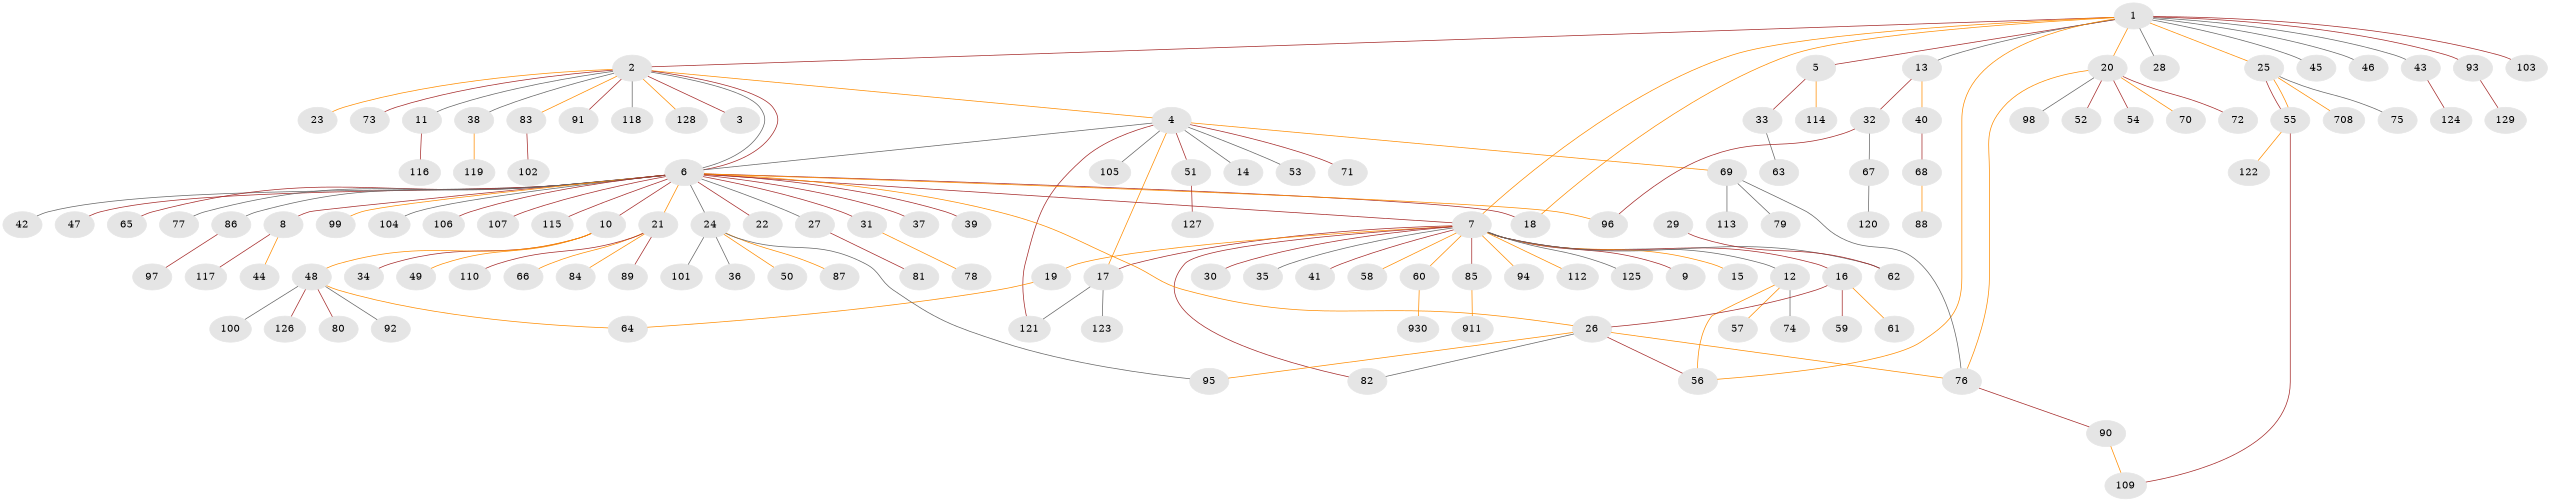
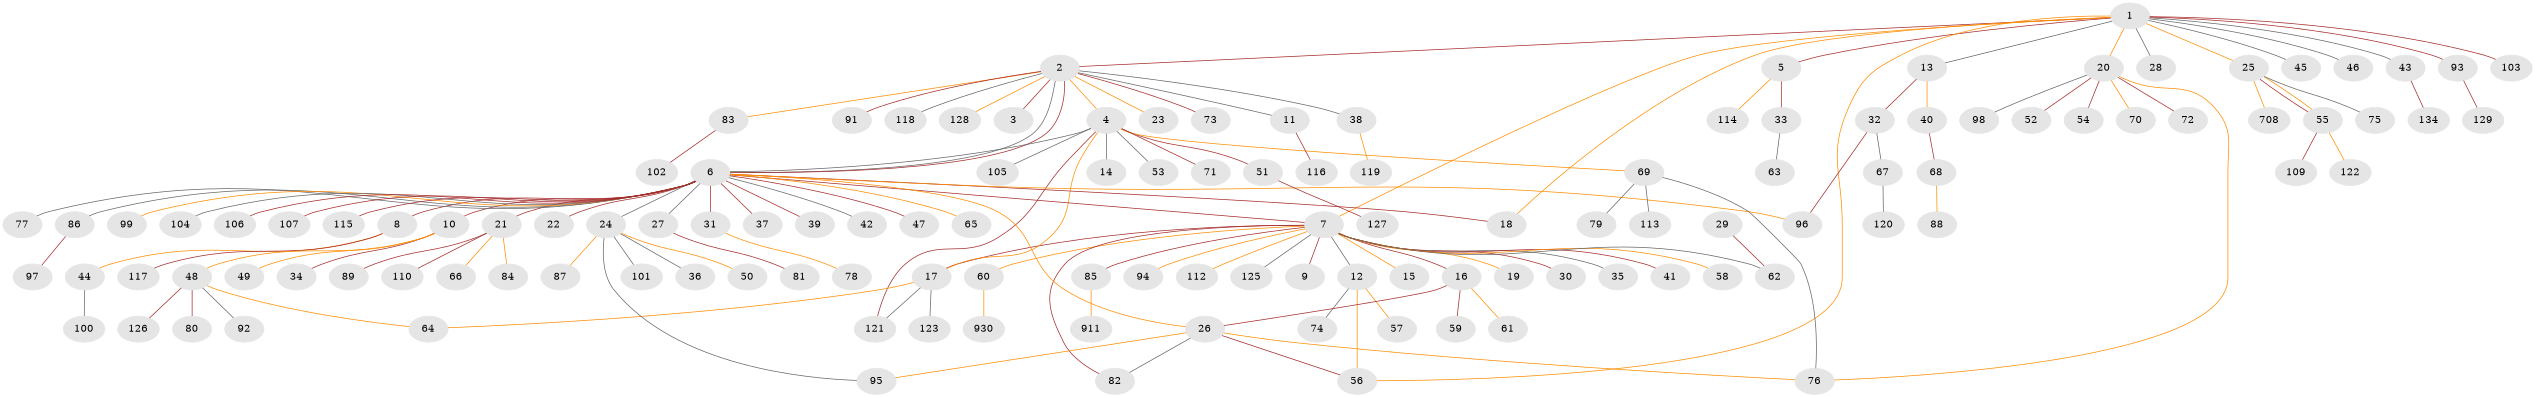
node "124": label "124" -> "134"
edge "6" -- "65": color brown -> darkorange
edge "6" -- "21": color darkorange -> brown
edge "48" -- "100": now "44" -- "100"
edge "19" -- "64": now "17" -- "64"
node "90": removed
